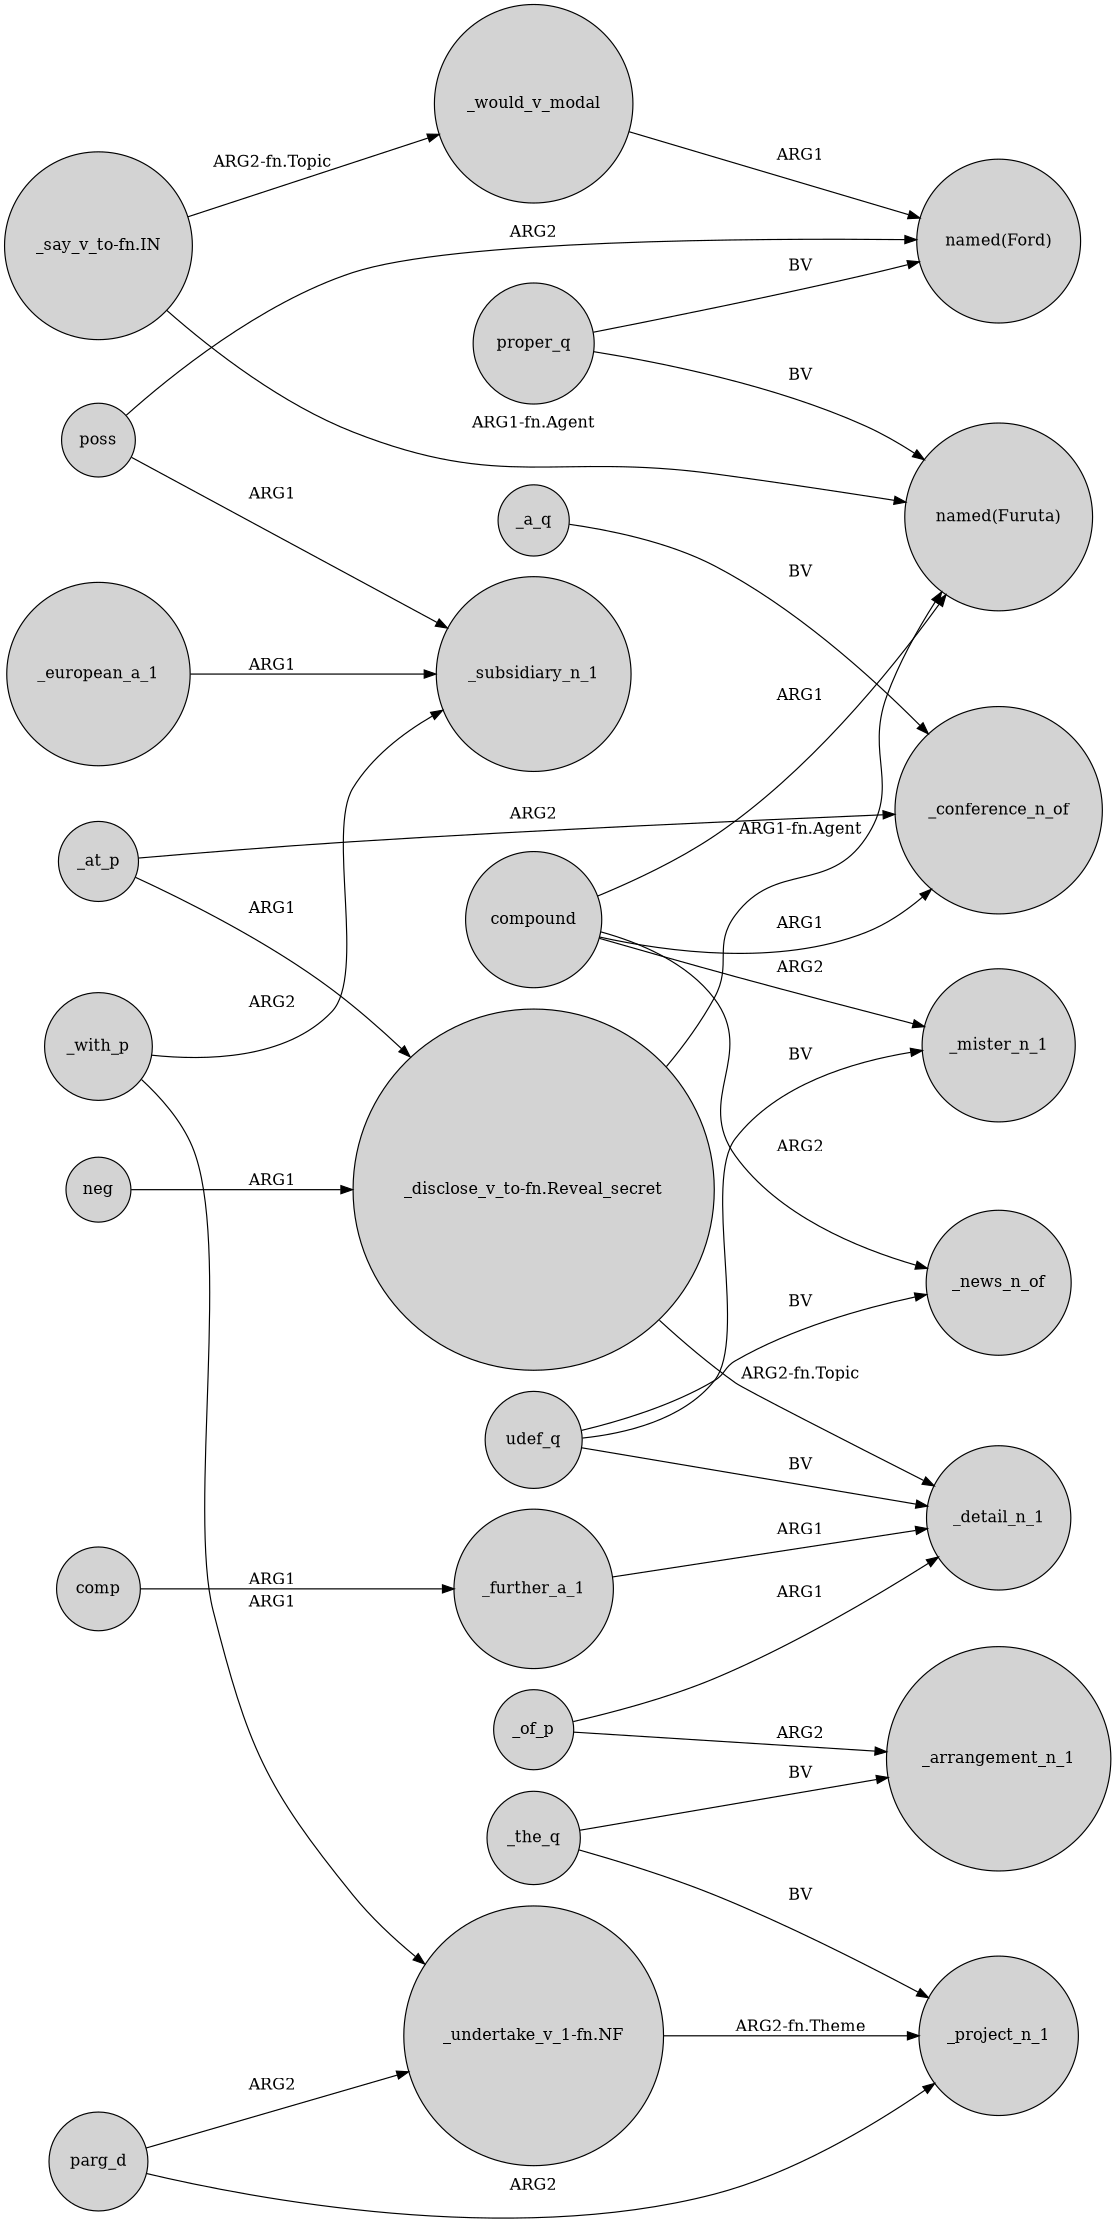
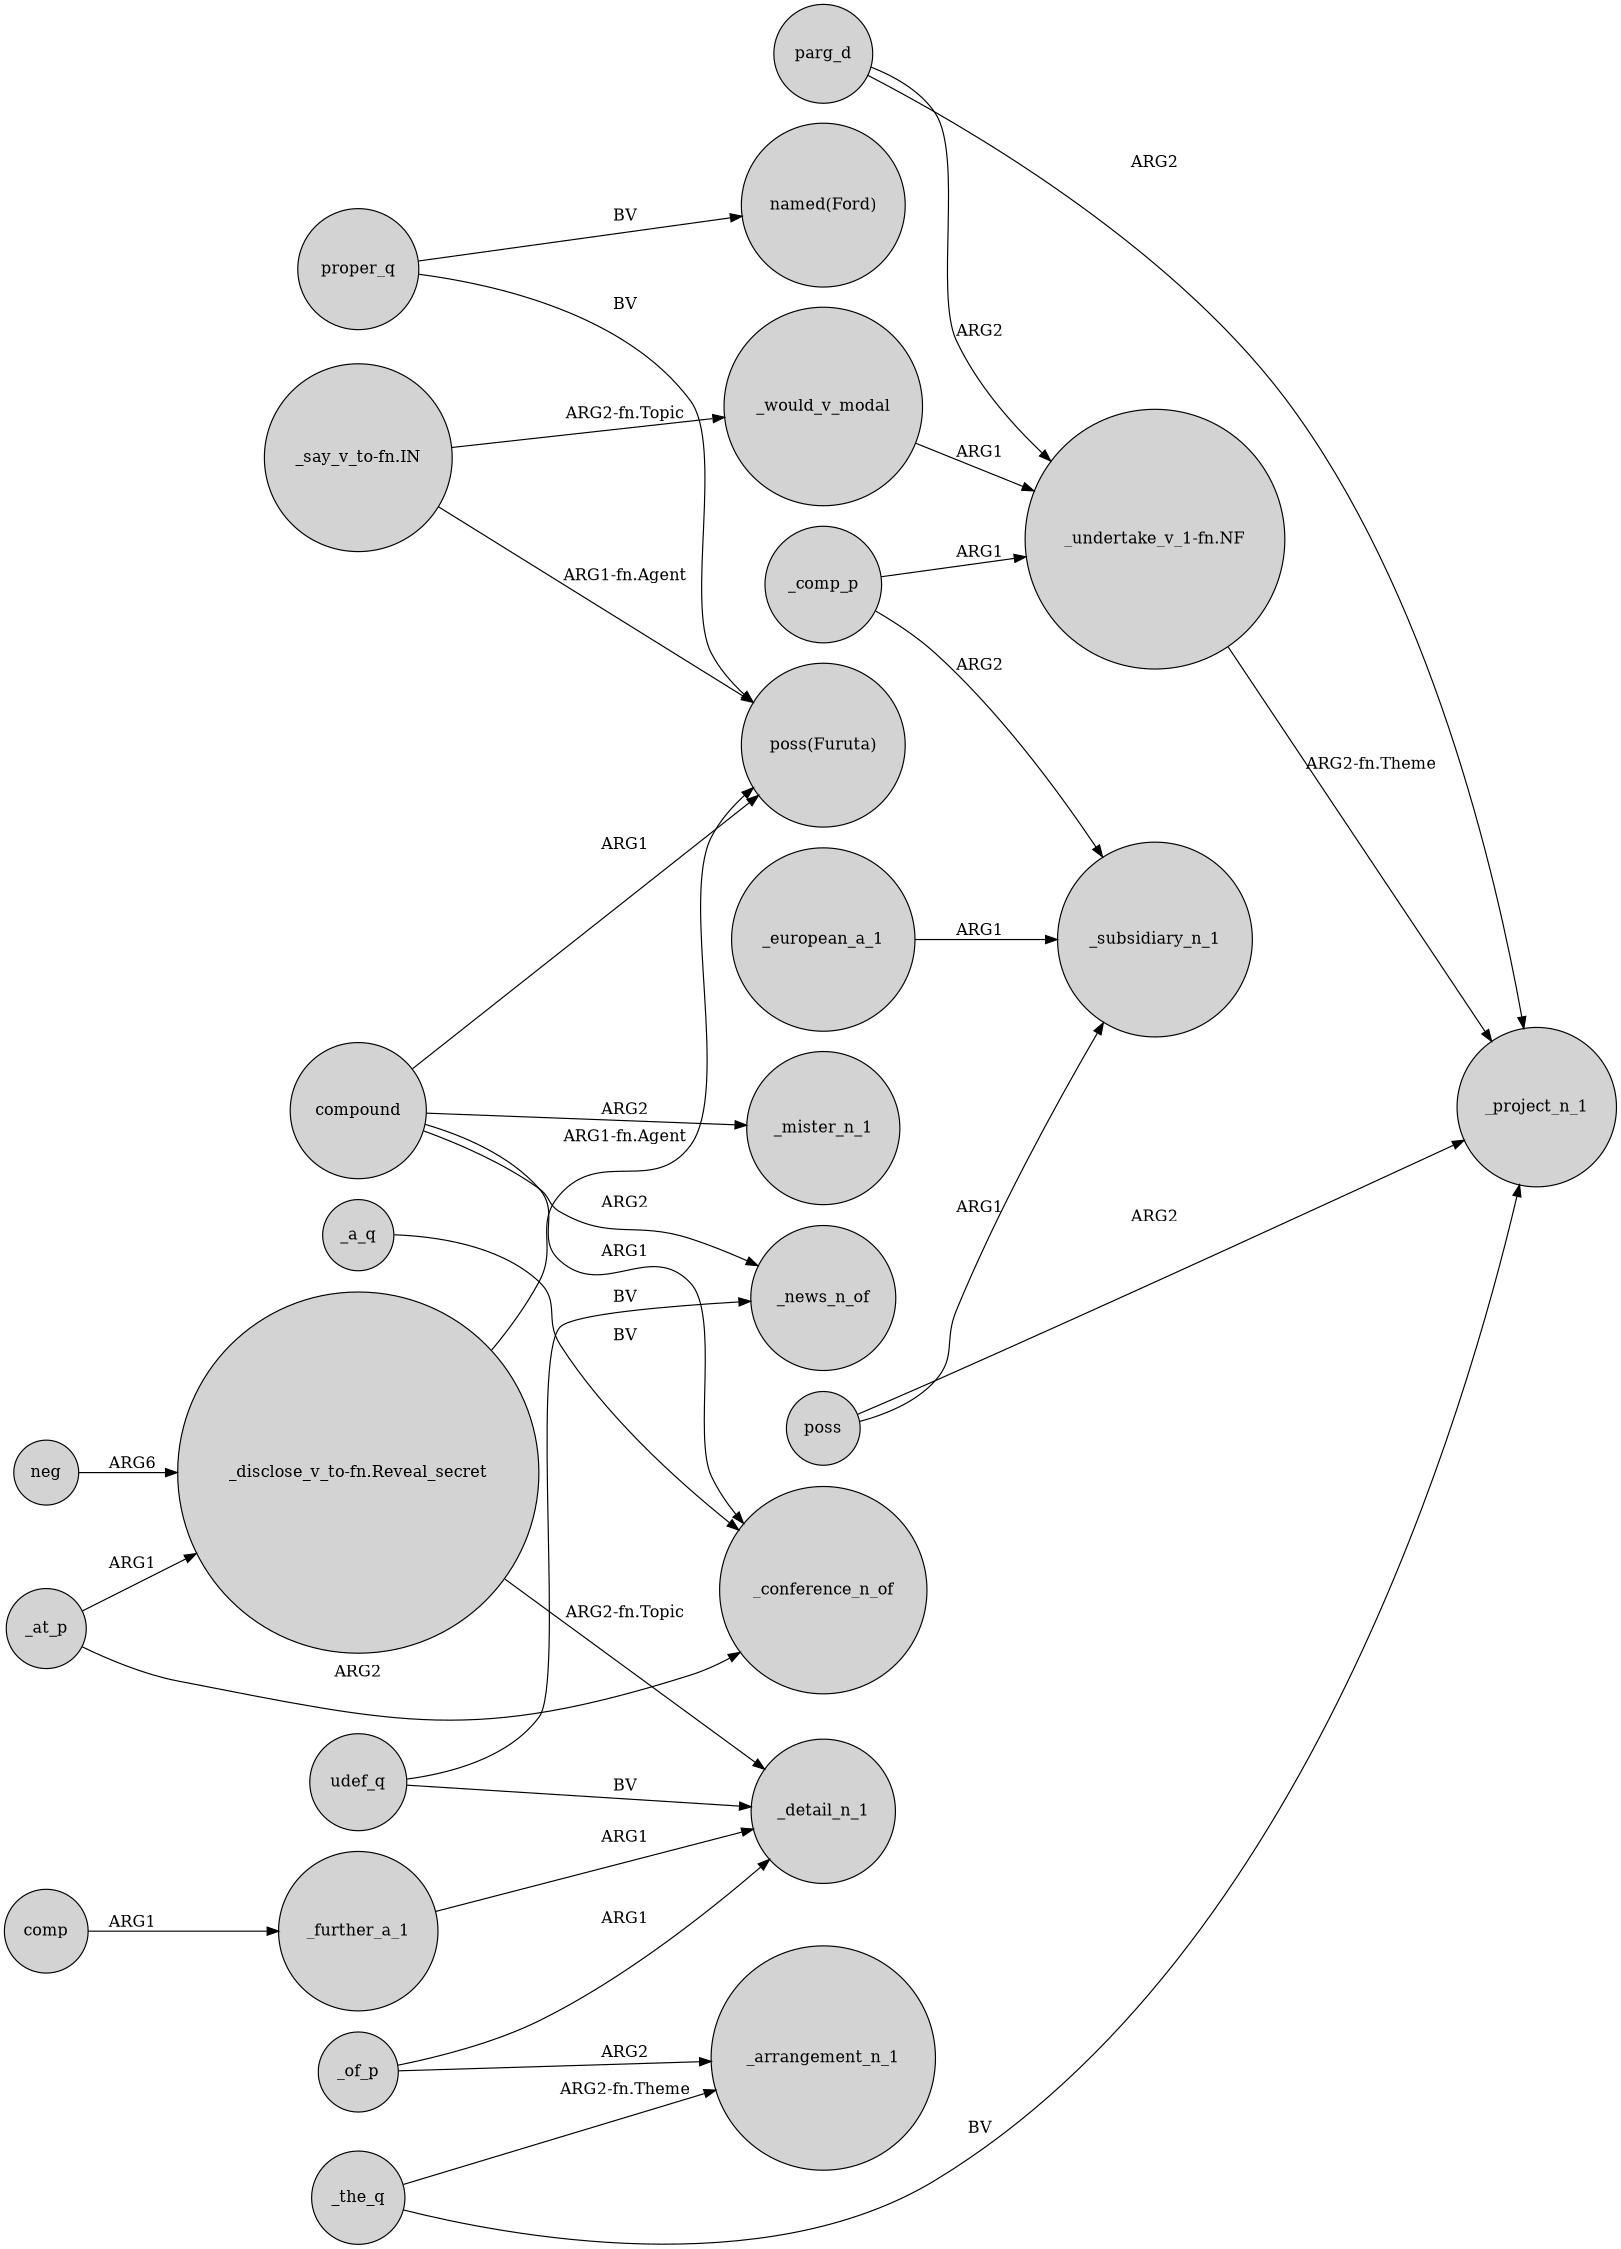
edge "_would_v_modal" -> "named(Ford)": now "_would_v_modal" -> "_undertake_v_1-fn.NF"
edge "poss" -> "named(Ford)": now "poss" -> "_project_n_1"
node "named(Furuta)": label "named(Furuta)" -> "poss(Furuta)"
node "_with_p": label "_with_p" -> "_comp_p"
edge "neg" -> "_disclose_v_to-fn.Reveal_secret": label "ARG1" -> "ARG6"
edge "udef_q" -> "_mister_n_1": removed, label "BV"
edge "_the_q" -> "_arrangement_n_1": label "BV" -> "ARG2-fn.Theme"
